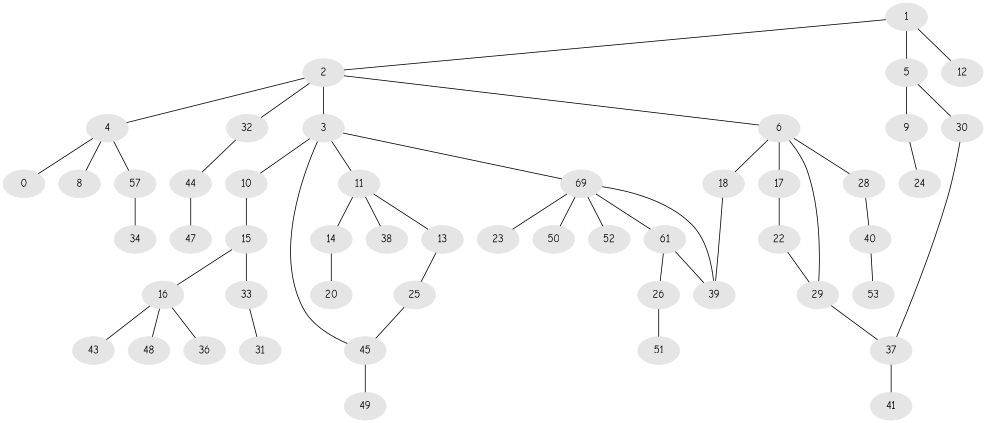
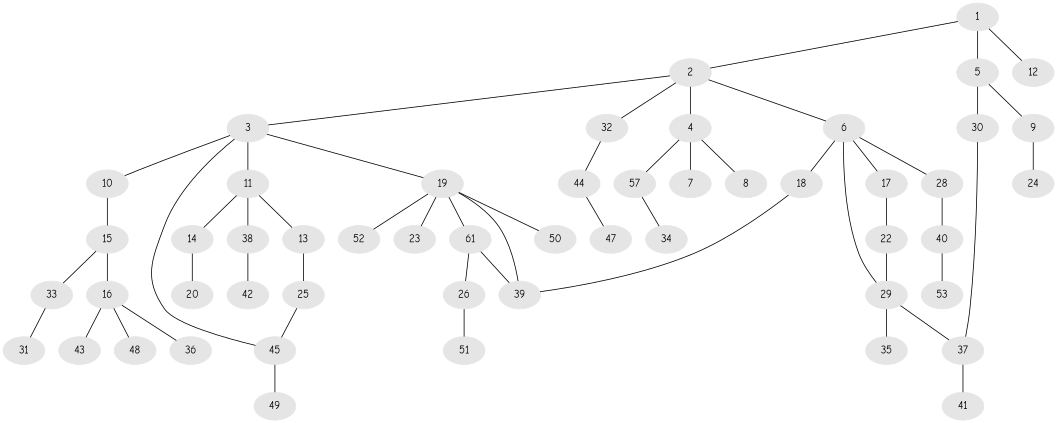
node "0": label "0" -> "7"
node "69": label "69" -> "19"
node "42": added
node "35": added
